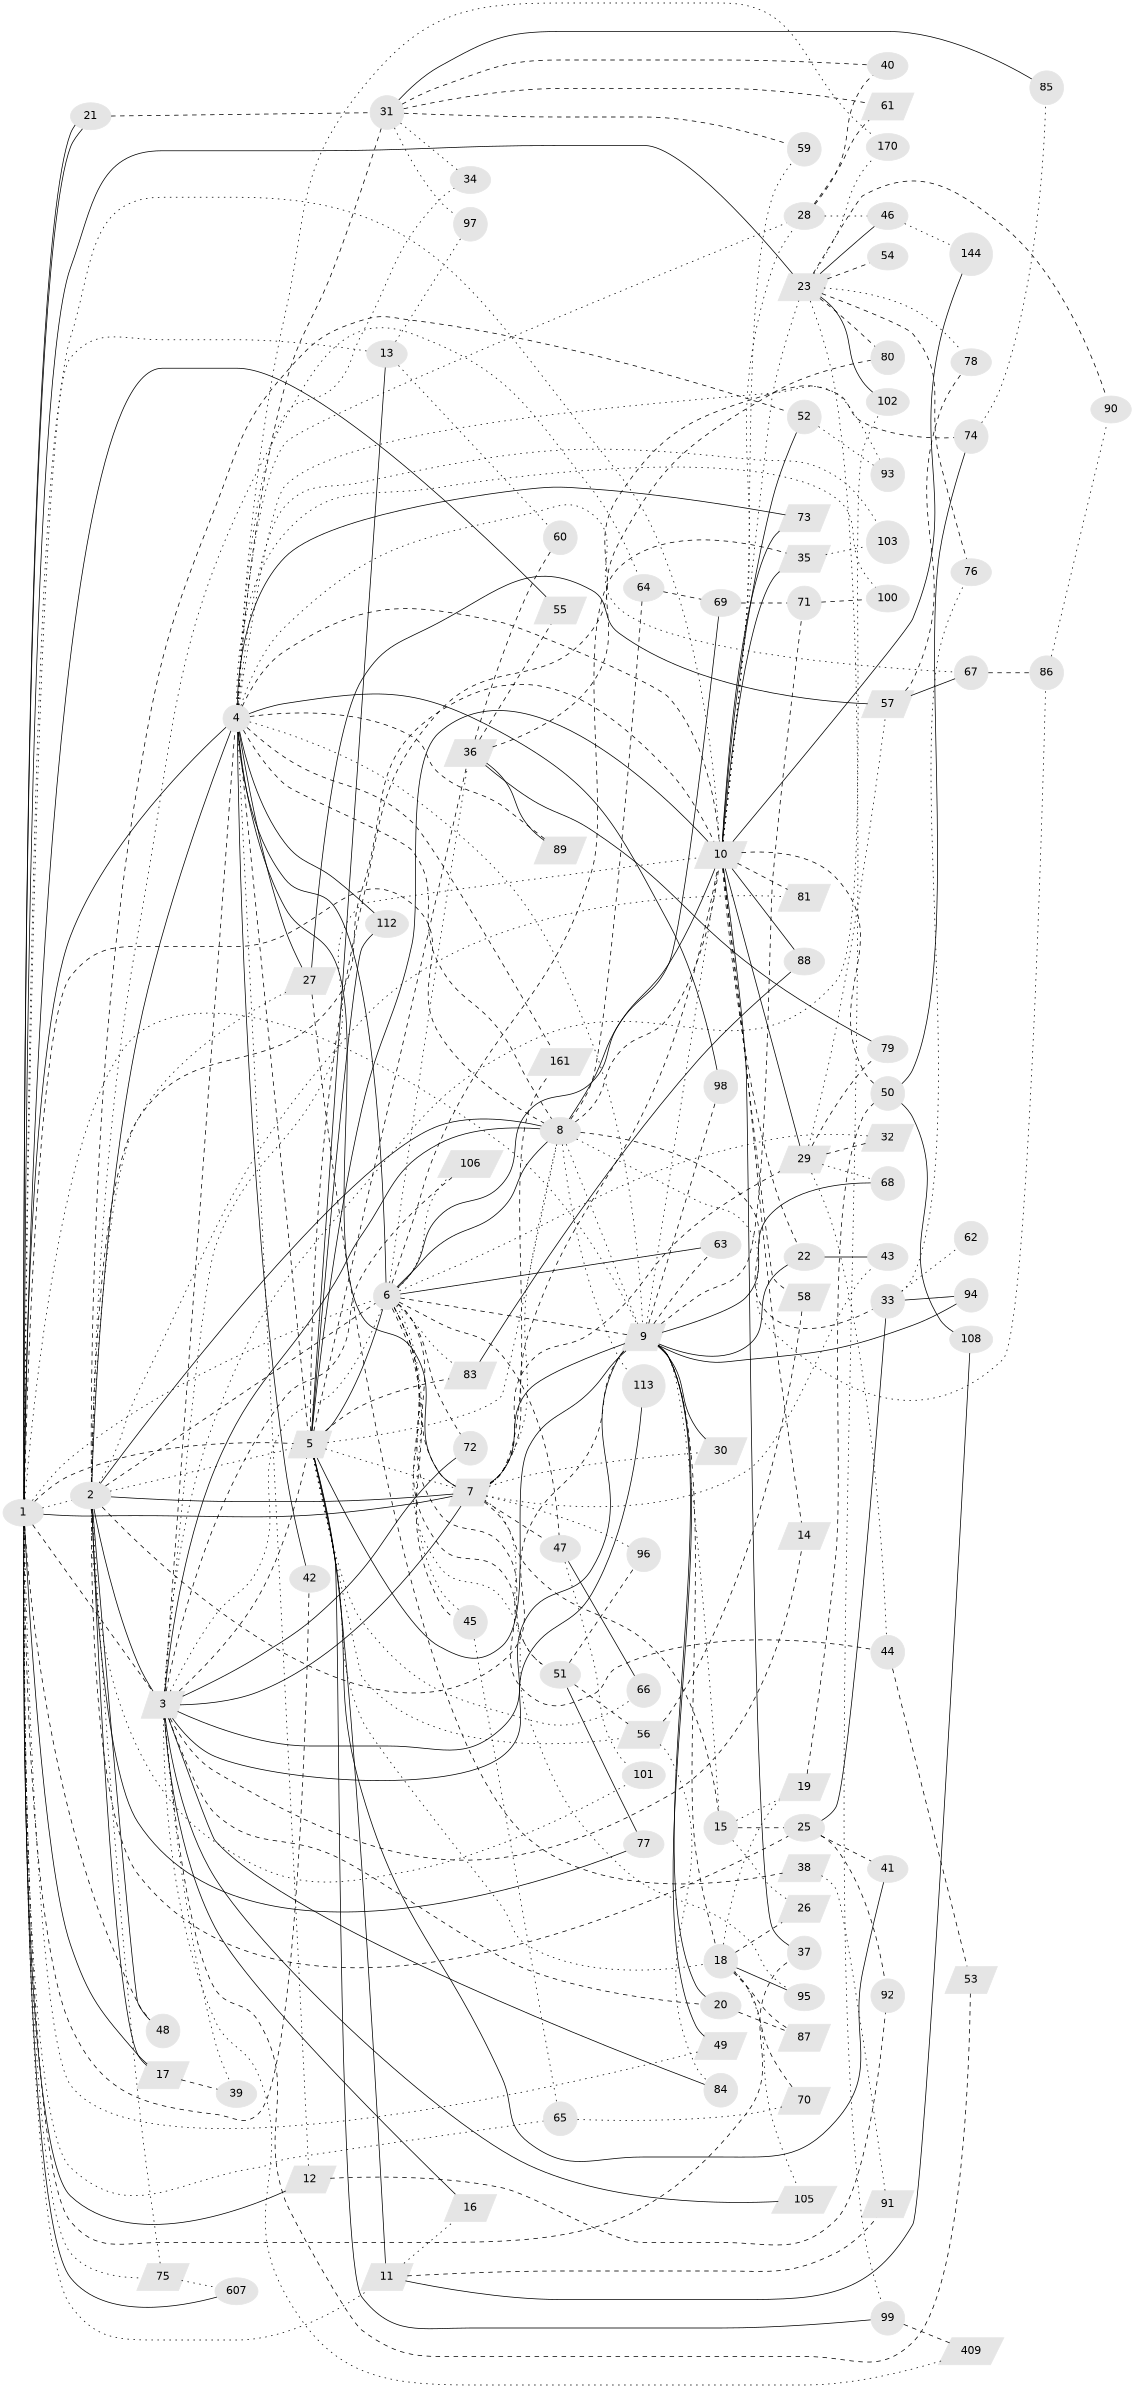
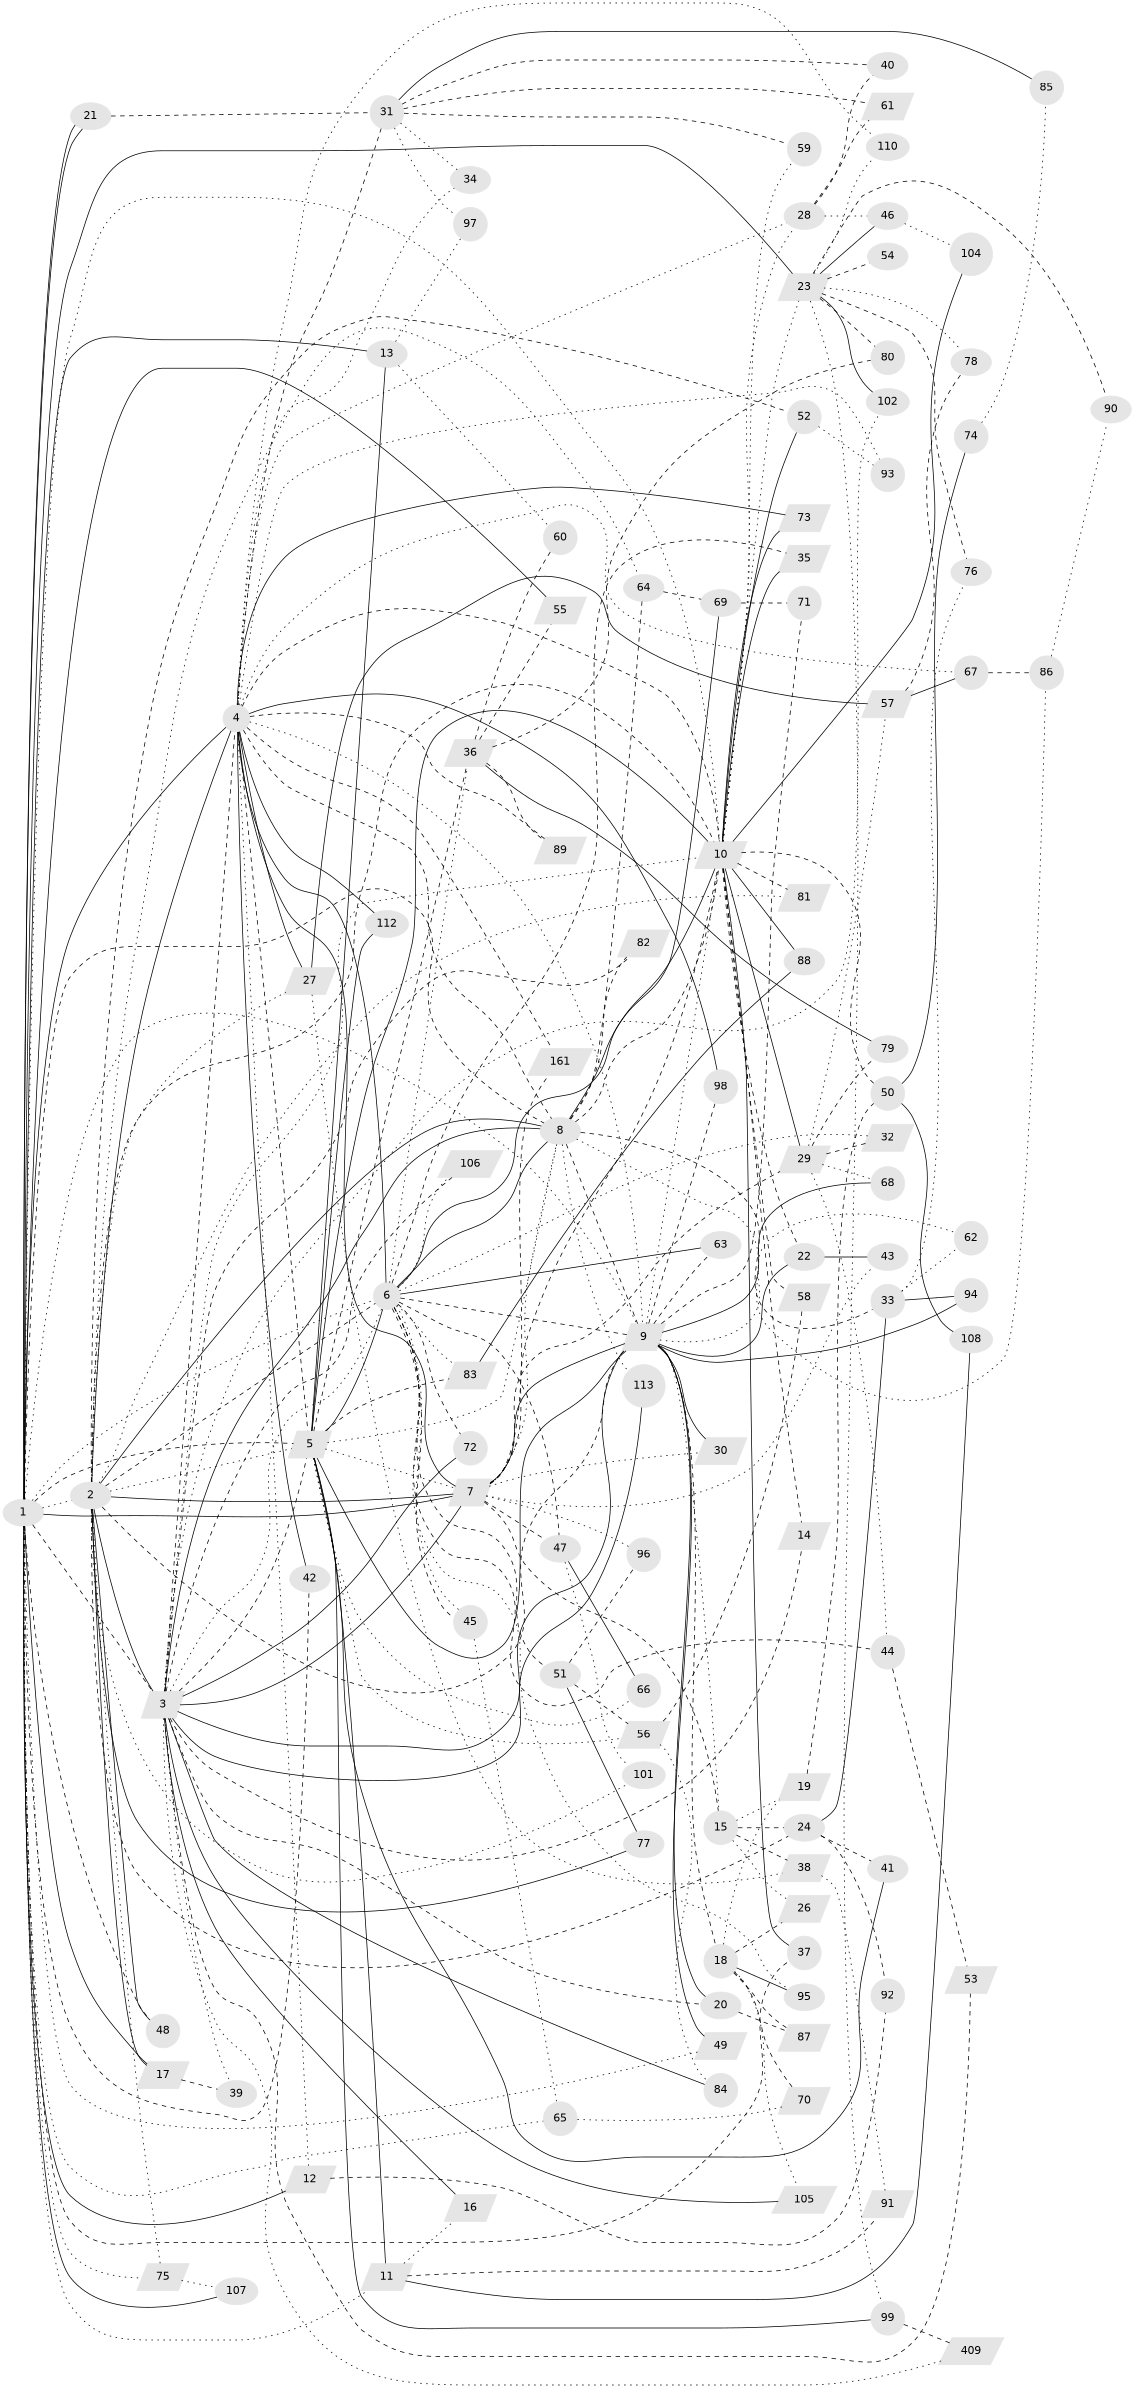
node "170": label "170" -> "110"
node "144": label "144" -> "104"
node "103": removed
node "100": removed
edge "74" -- "5": removed
edge "13" -- "1": style dotted -> solid
edge "36" -- "89": style solid -> dashed
node "82": added
edge "8" -- "9": style dotted -> dashed
edge "62" -- "9": added
edge "6" -- "7": removed
edge "27" -- "38": style dashed -> dotted
edge "7" -- "51": removed
edge "5" -- "18": removed
node "25": label "25" -> "24"
edge "15" -- "38": added
node "607": label "607" -> "107"
